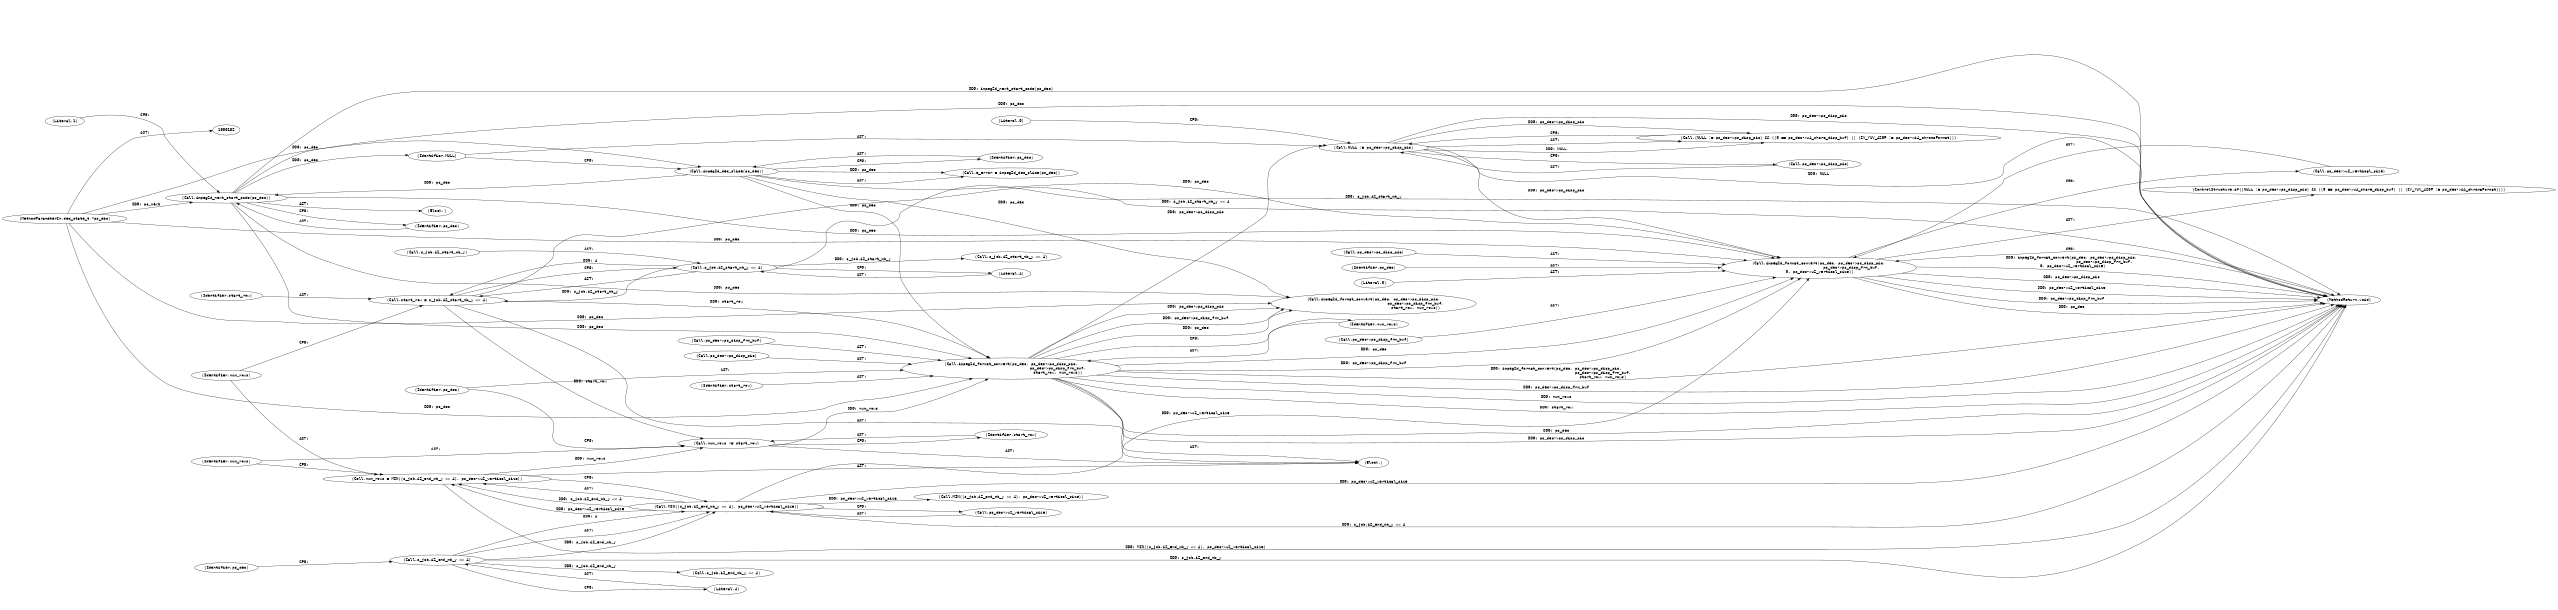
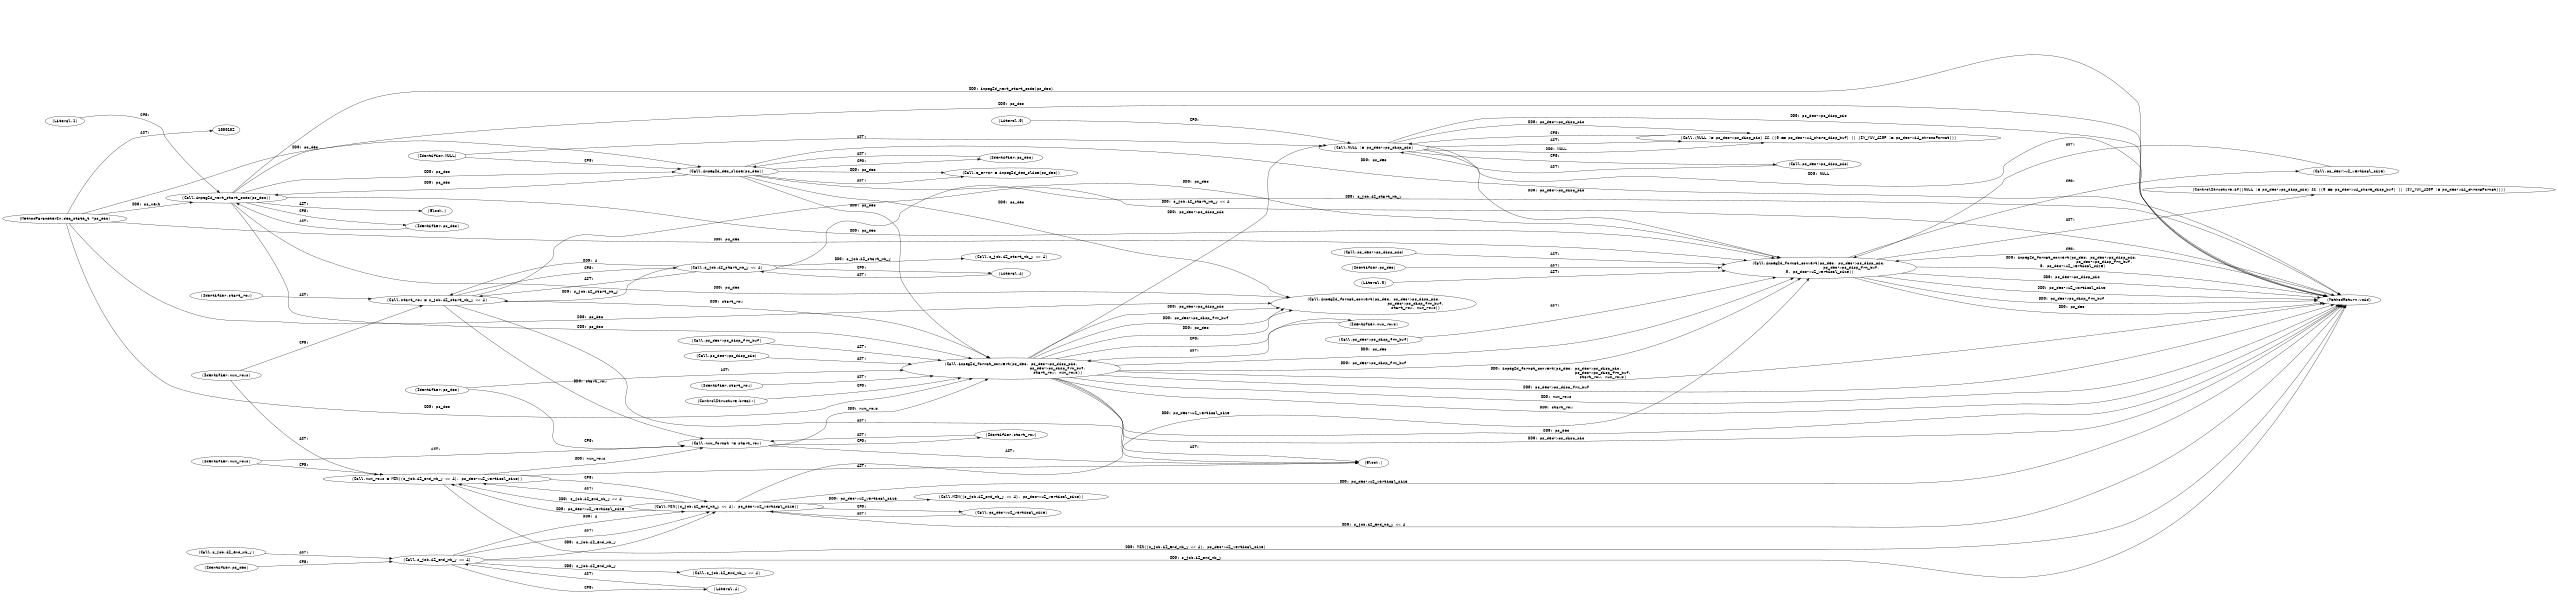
edge "(Call,impeg2d_next_start_code(ps_dec))" -> "(Identifier,NULL)": now "(Call,impeg2d_next_start_code(ps_dec))" -> "(Call,impeg2d_dec_slice(ps_dec))"
edge "(Call,impeg2d_dec_slice(ps_dec))" -> "(MethodReturn,void)": added, label "DDG: ps_dec"
node "(Call,s_job.i2_start_mb_y)": removed
node "(ControlStructure,break;)": added
node "(Call,num_rows -= start_row)": label "(Call,num_rows -= start_row)" -> "(Call,num_format -= start_row)"
node "(Call,s_job.i2_end_mb_y)": added
